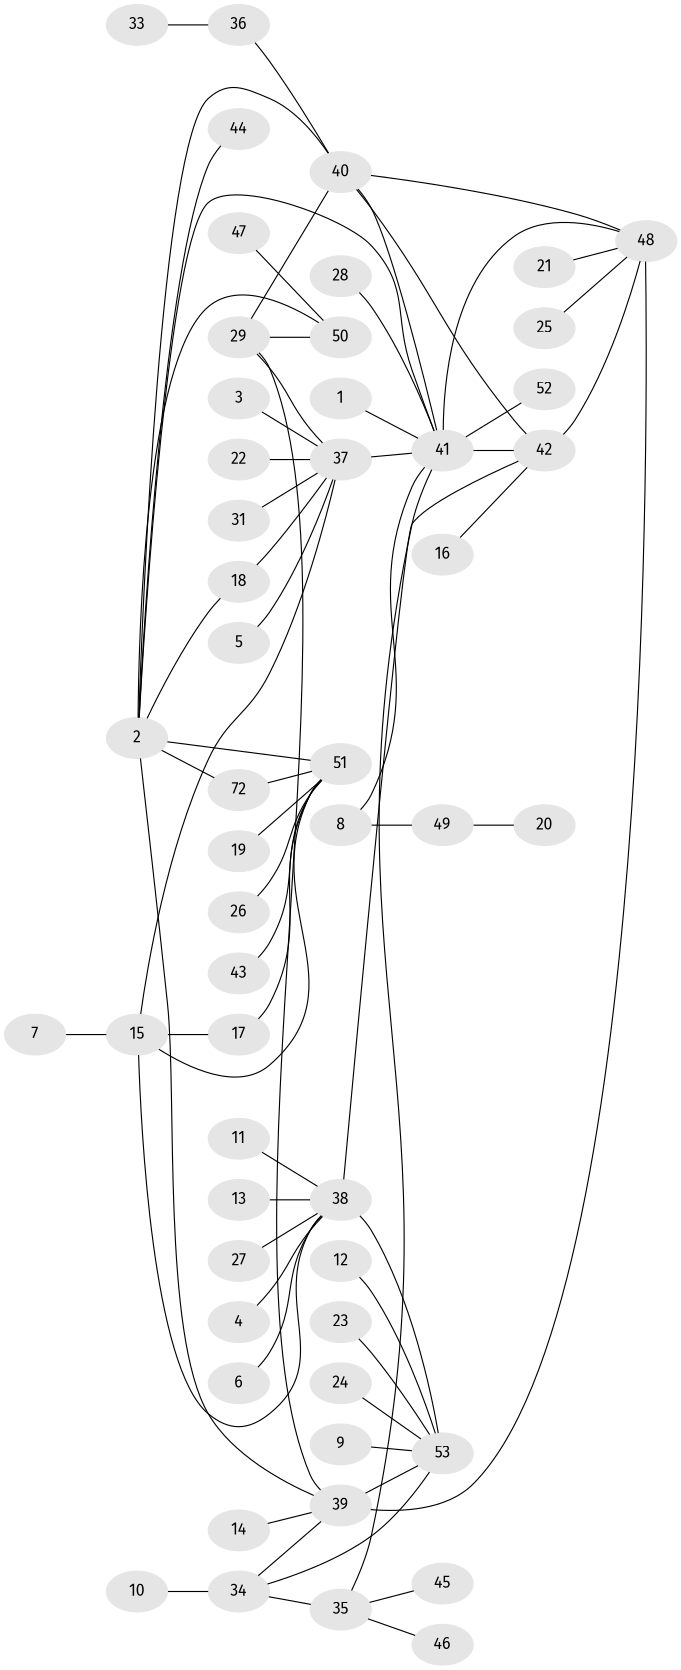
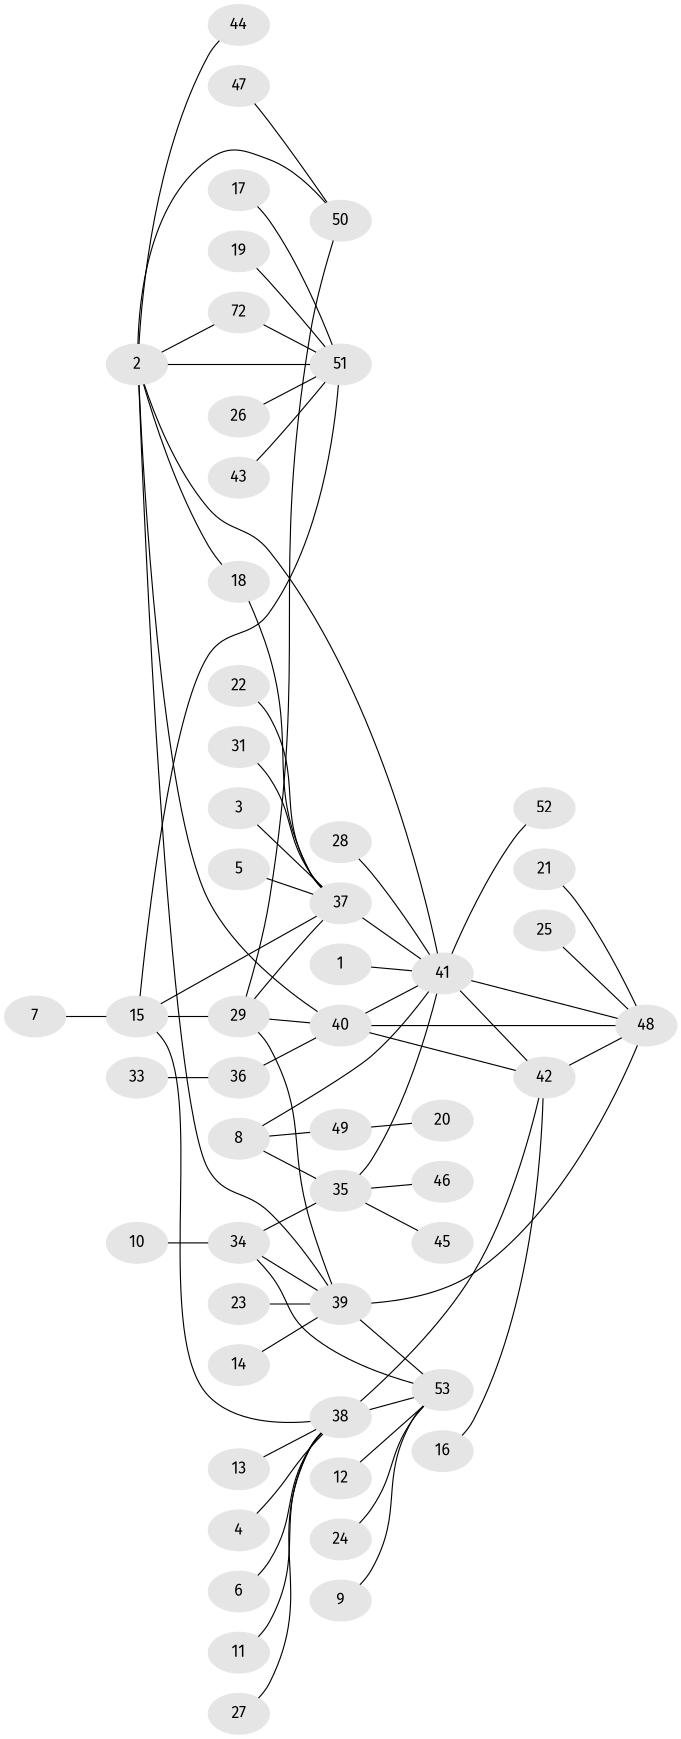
edge "15" -- "17": now "15" -- "29"
edge "8" -- "35": added
edge "23" -- "53": now "23" -- "39"
